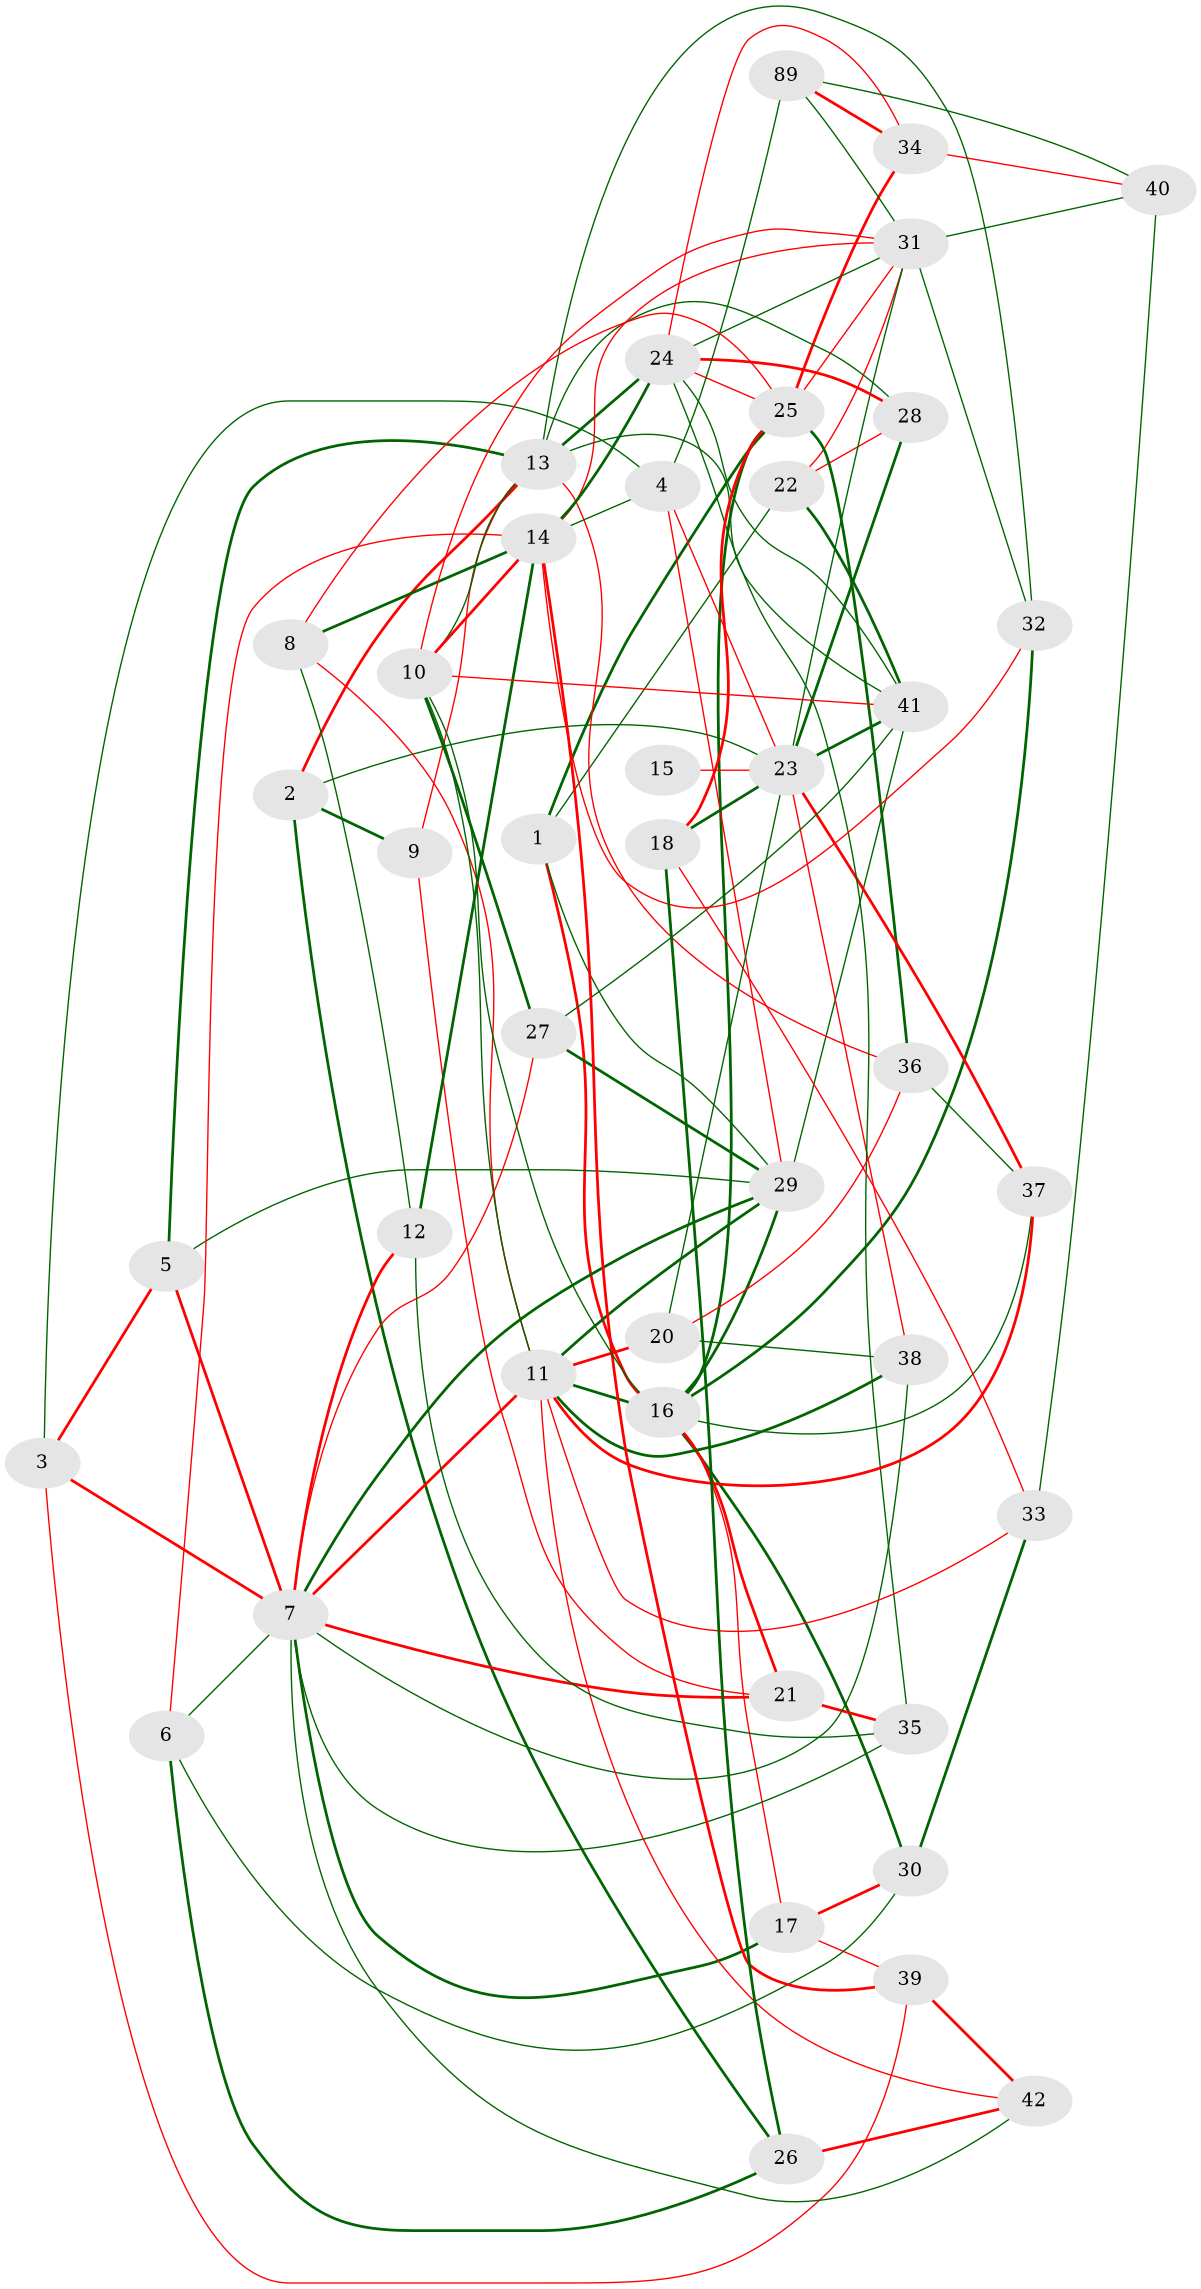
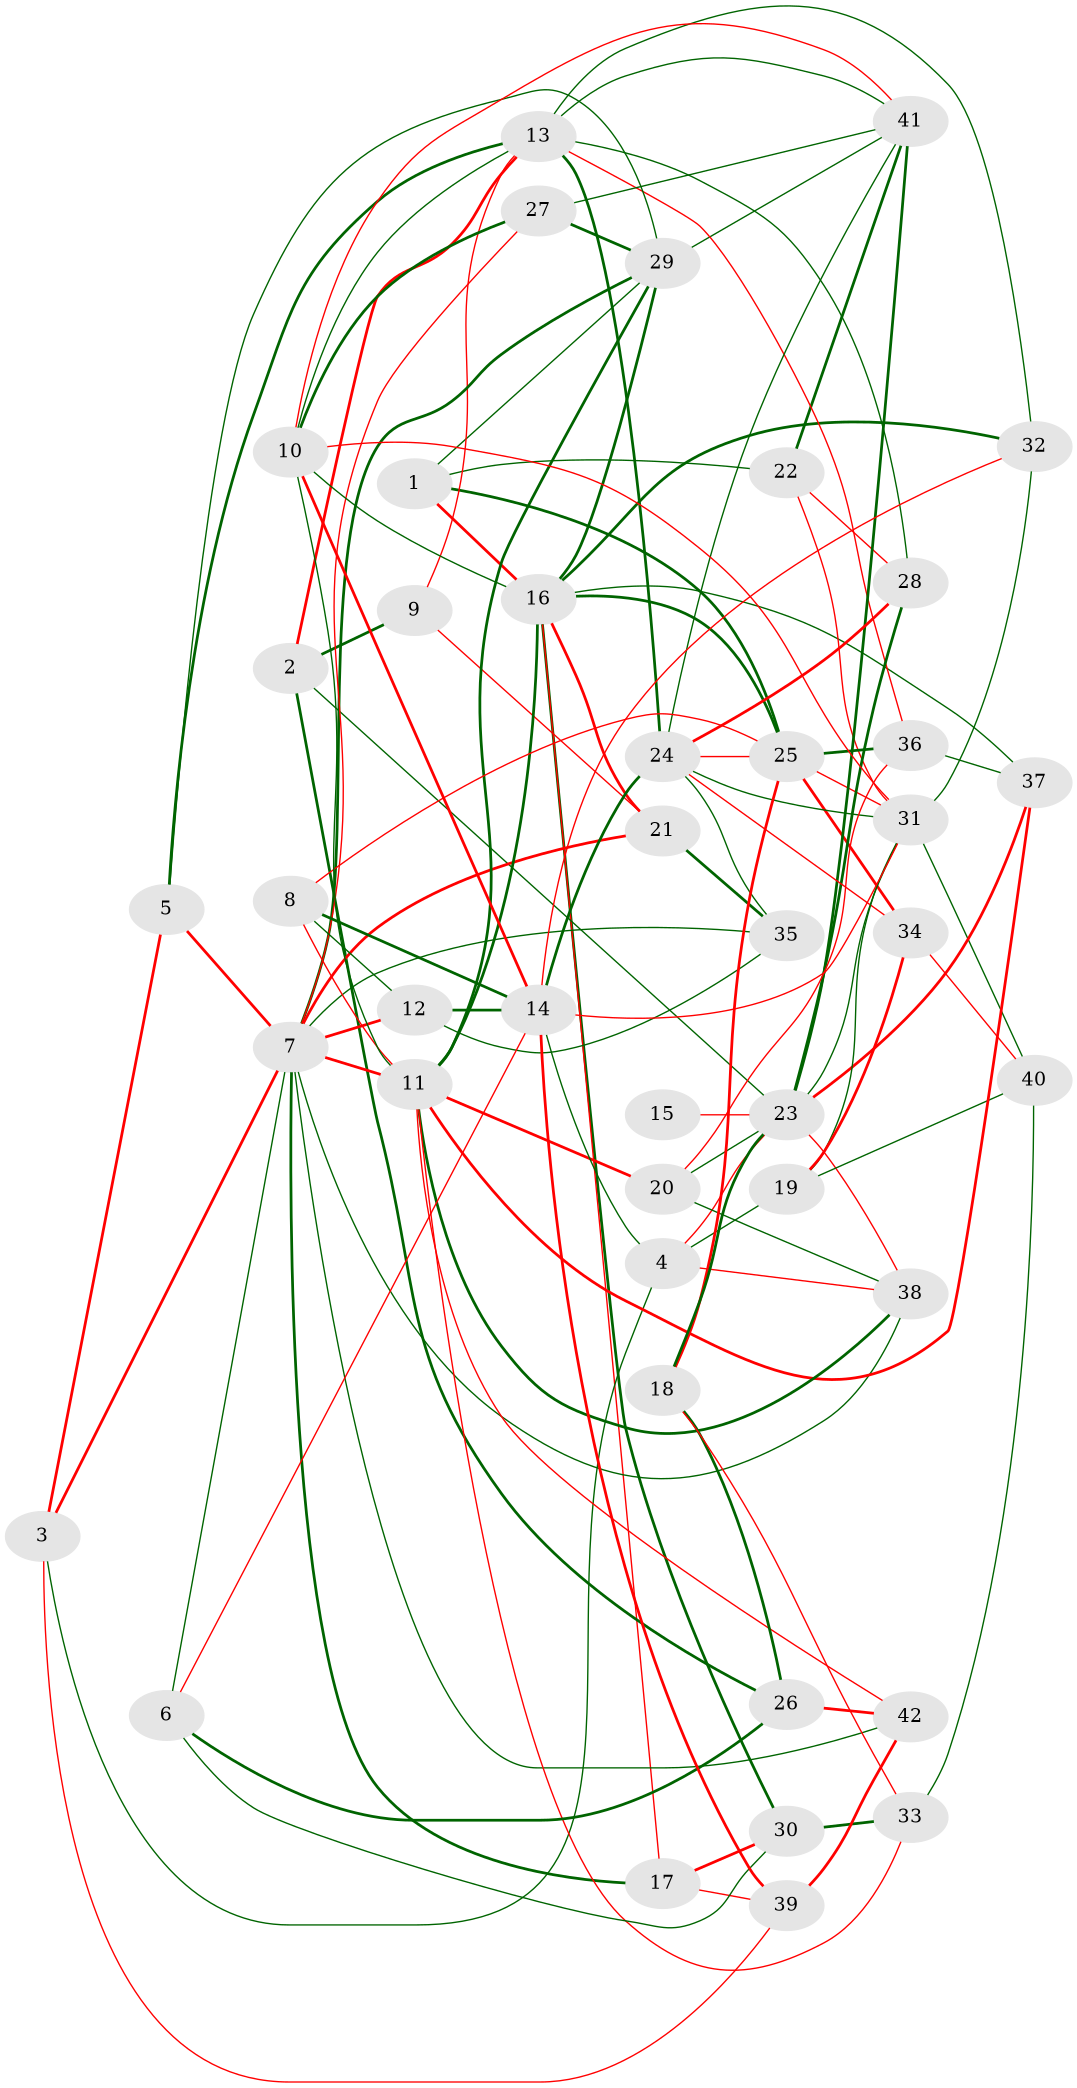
node "89": label "89" -> "19"
edge "4" -- "29": now "4" -- "38"
edge "21" -- "35": color red -> darkgreen
